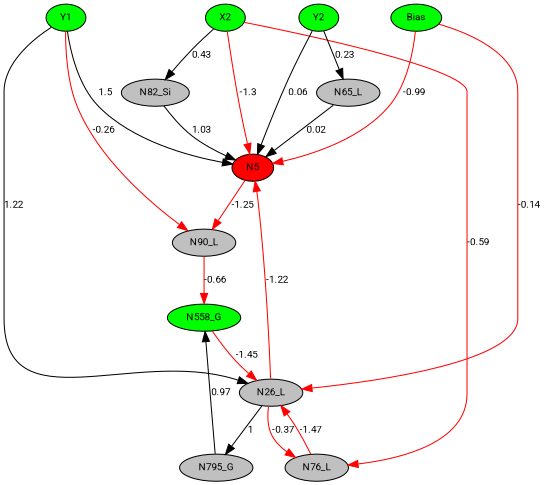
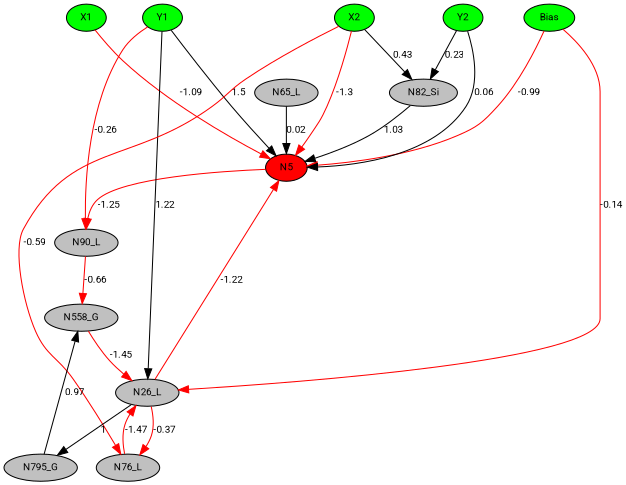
node "X1": added
edge "Y2" -> "N65_L": now "Y2" -> "N82_Si"
node "N558_G": fillcolor green -> gray
